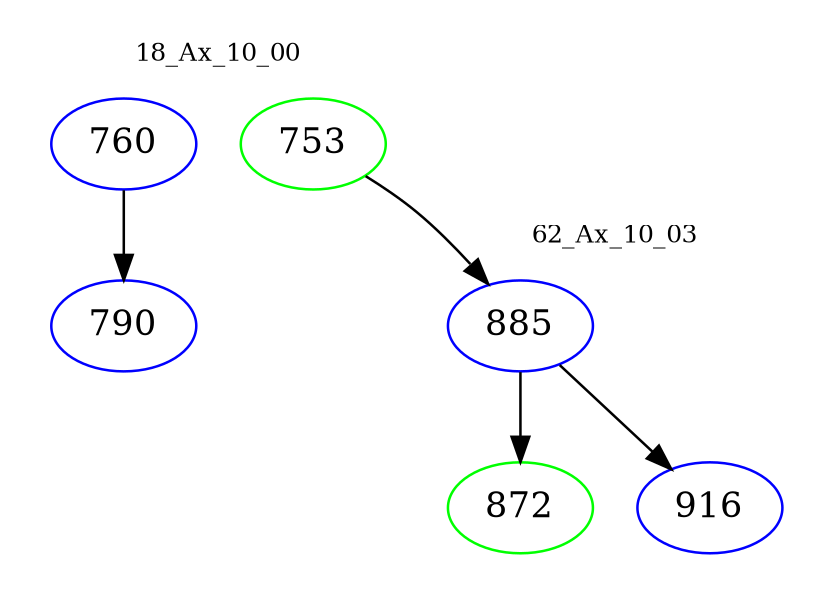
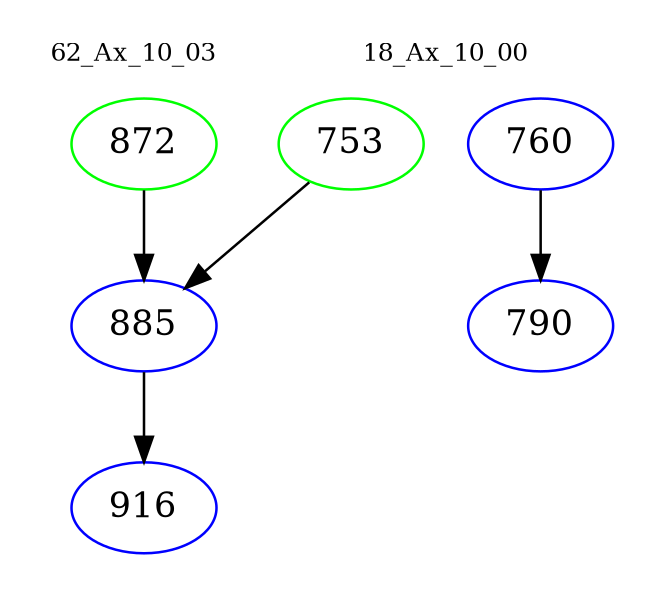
edge "885" -> "872": reversed
